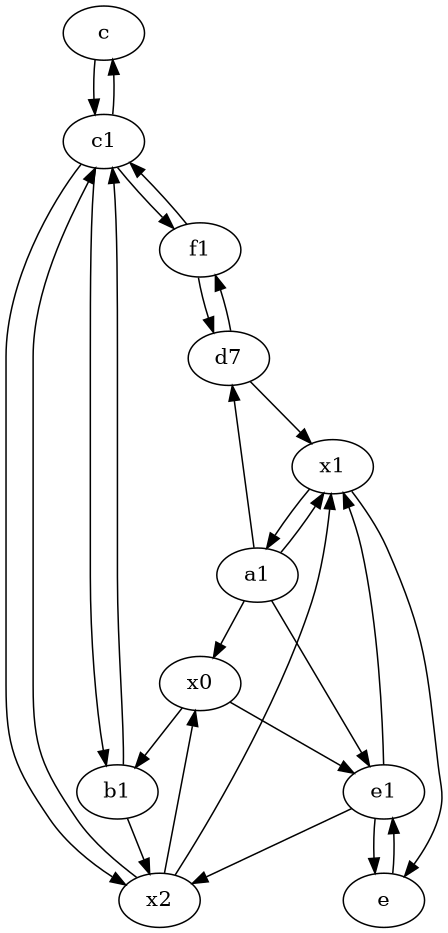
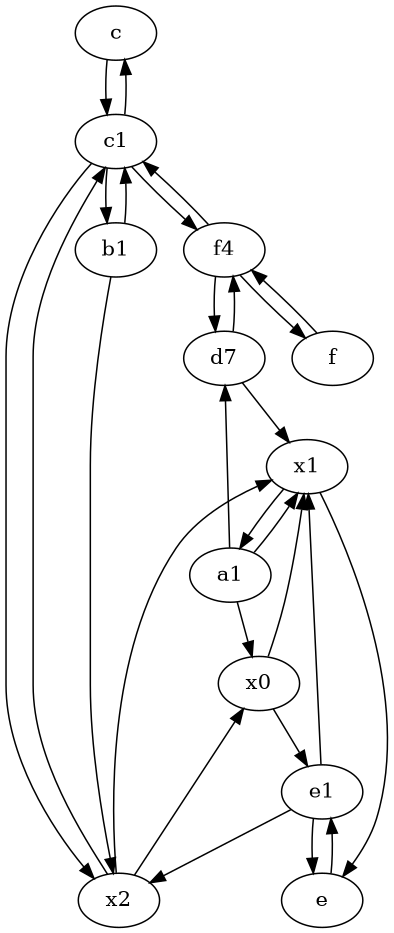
node "f1": label "f1" -> "f4"
node "f": added
edge "a1" -> "e1": removed
edge "x0" -> "b1": now "x0" -> "x1"
